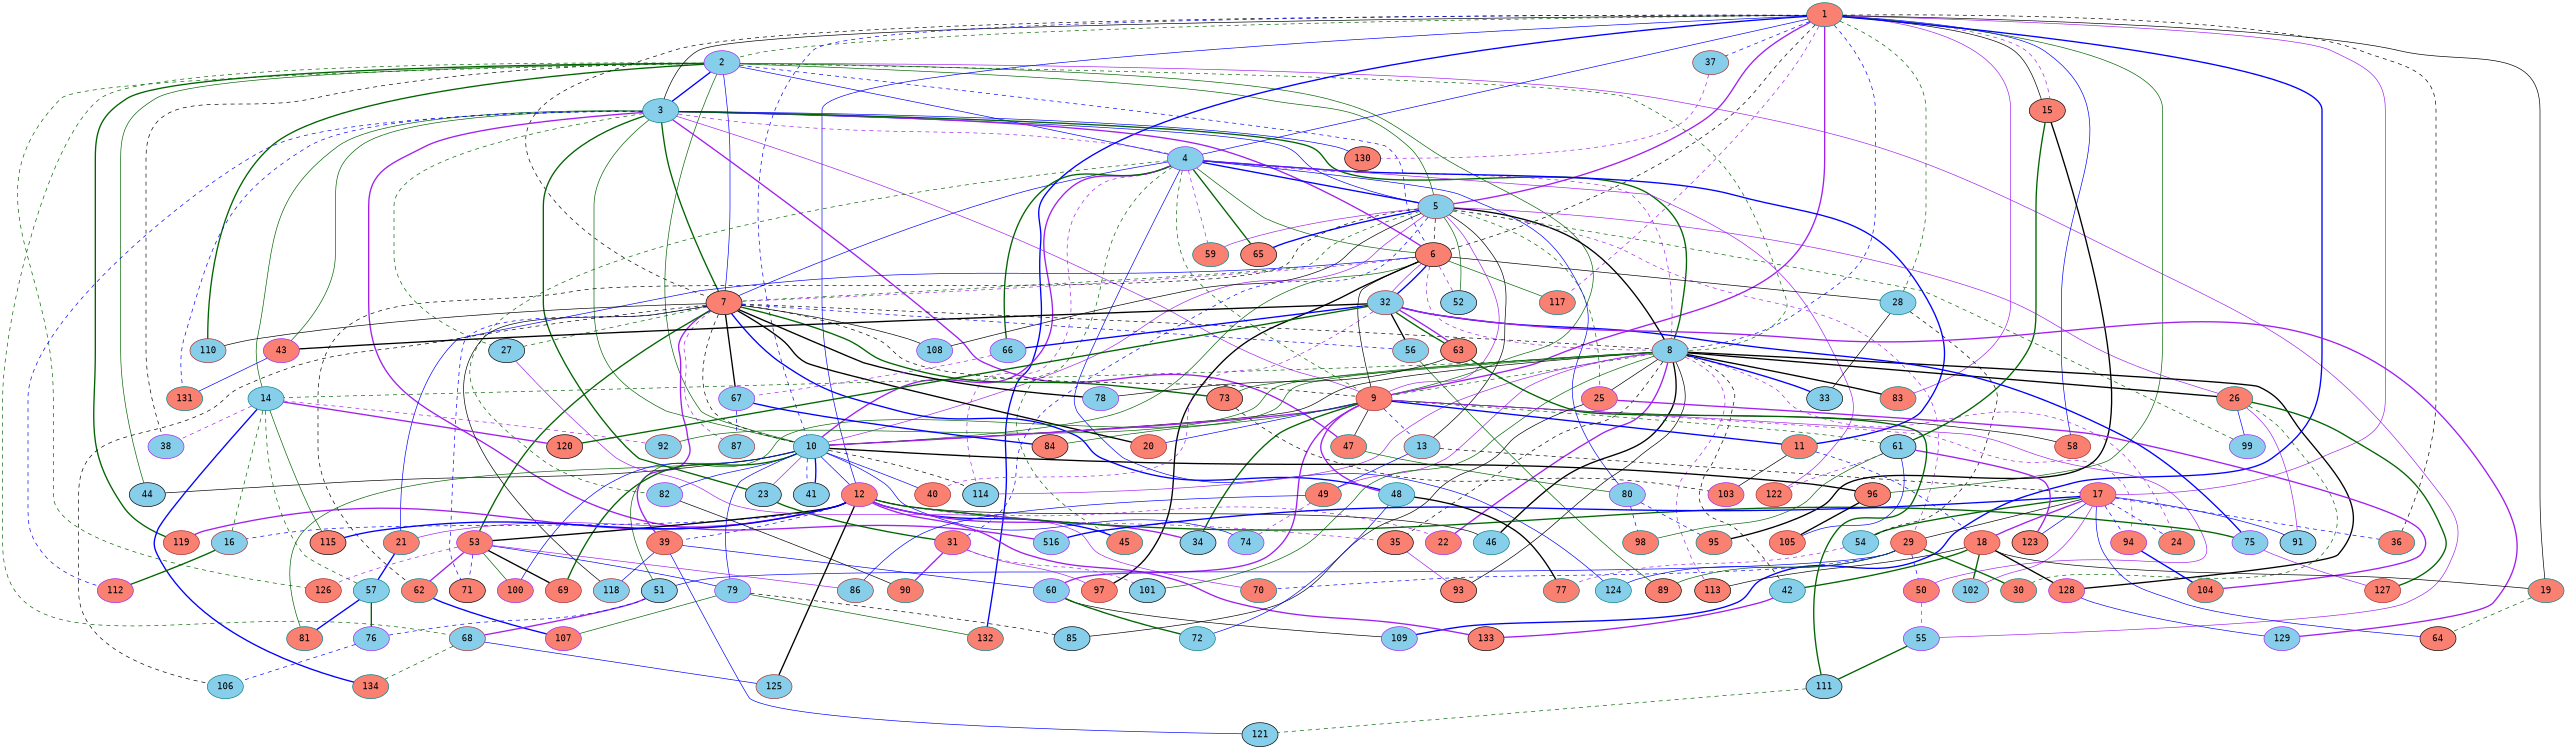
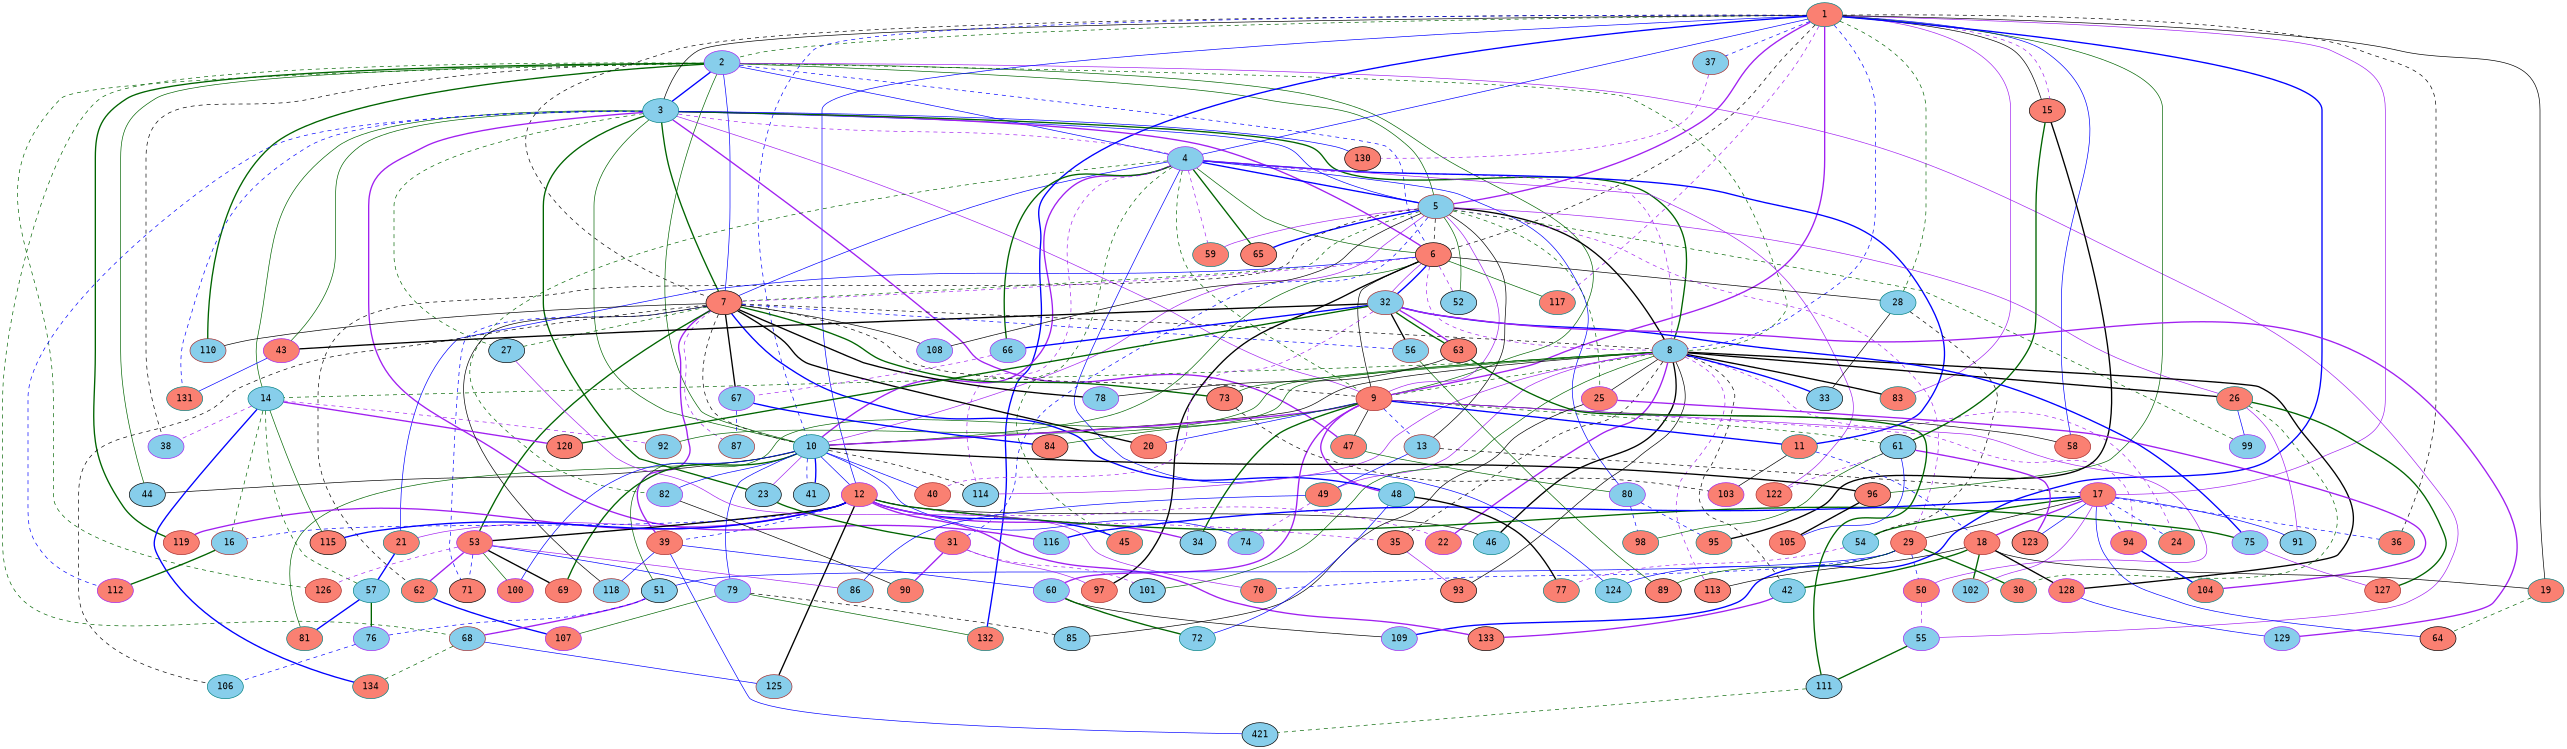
node "516": label "516" -> "116"
node "121": label "121" -> "421"
